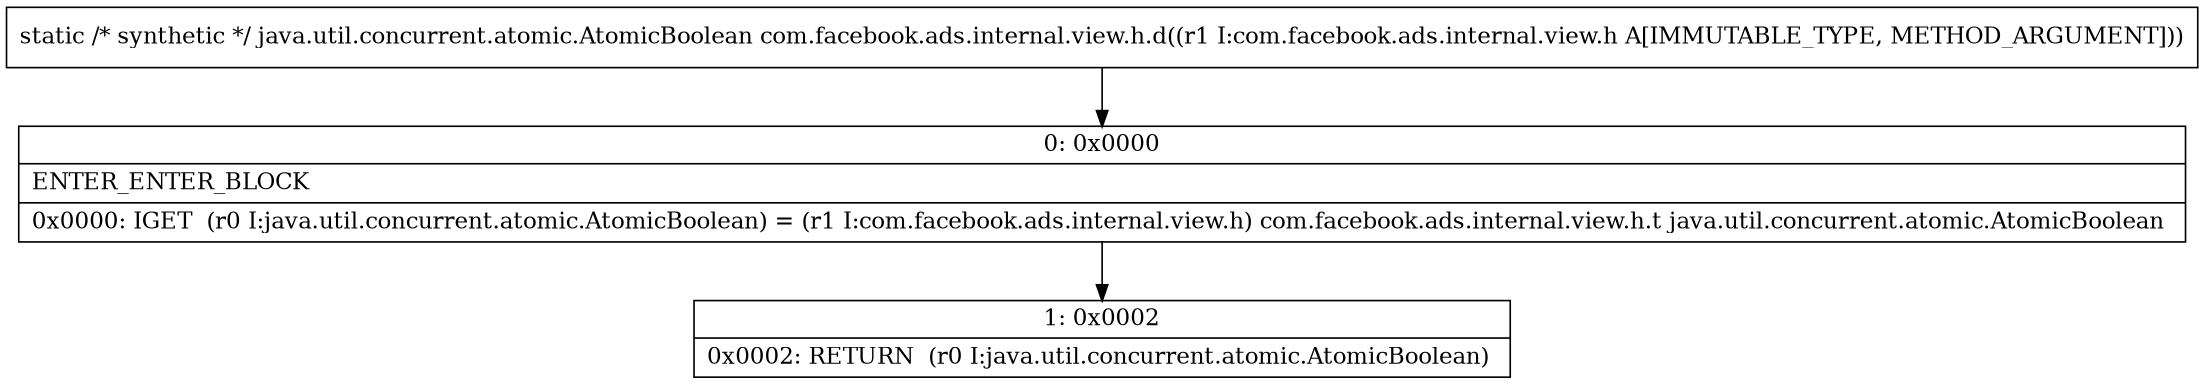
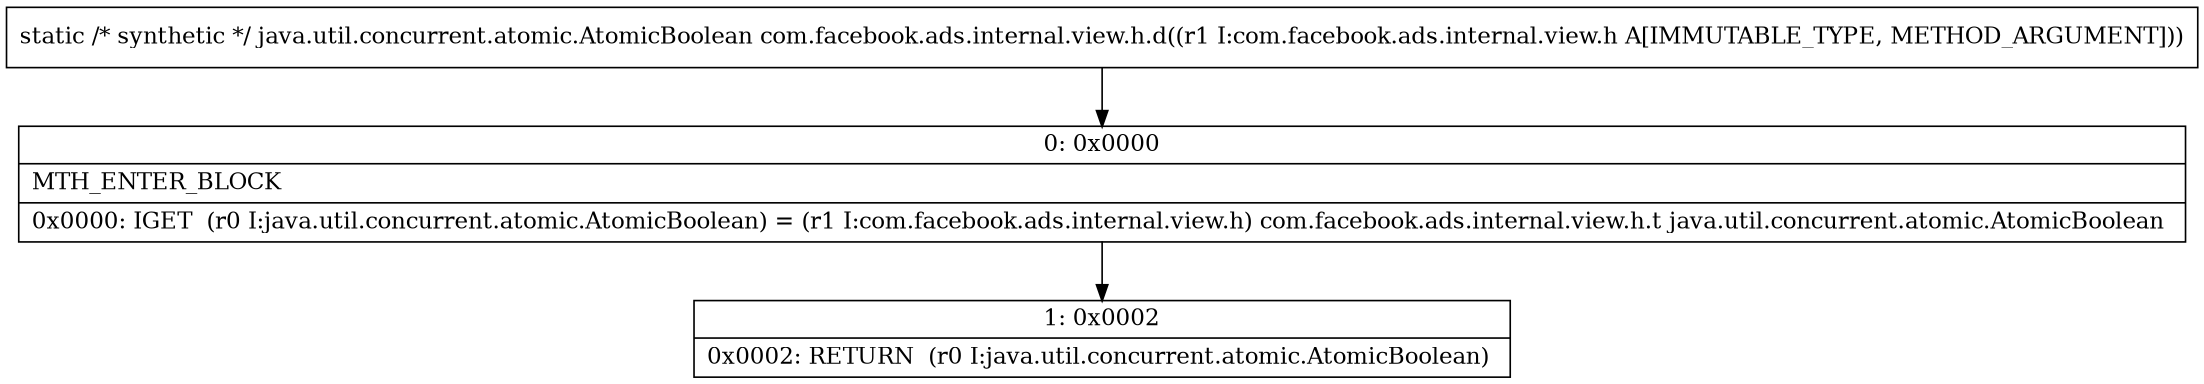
node "0: 0x0000": text "ENTER_ENTER_BLOCK" -> "MTH_ENTER_BLOCK"
